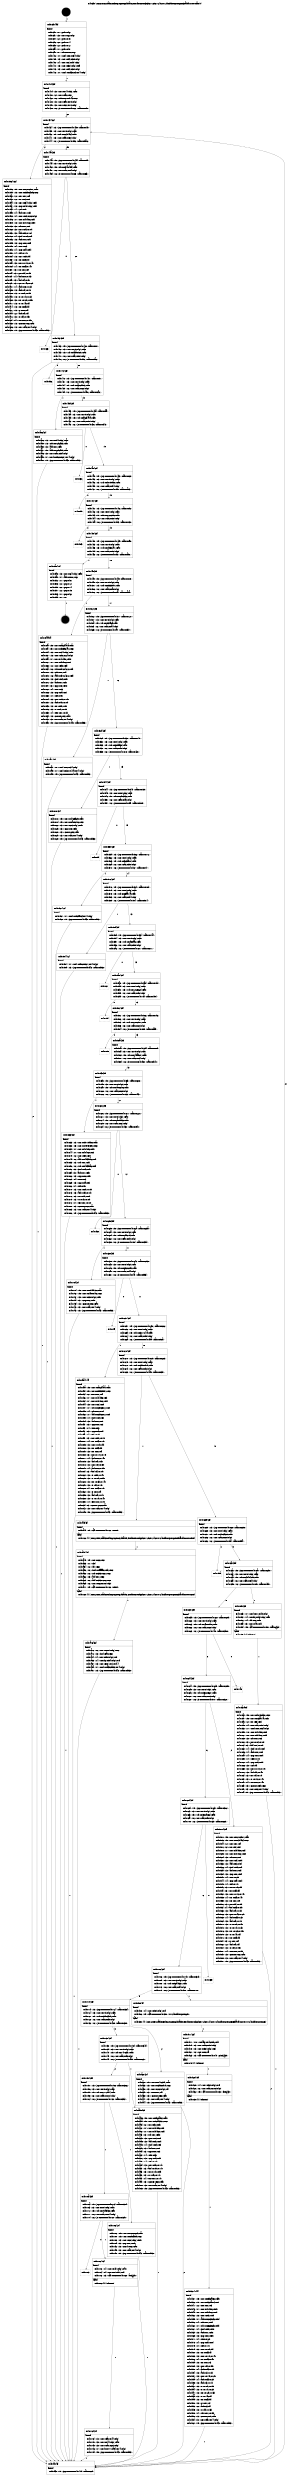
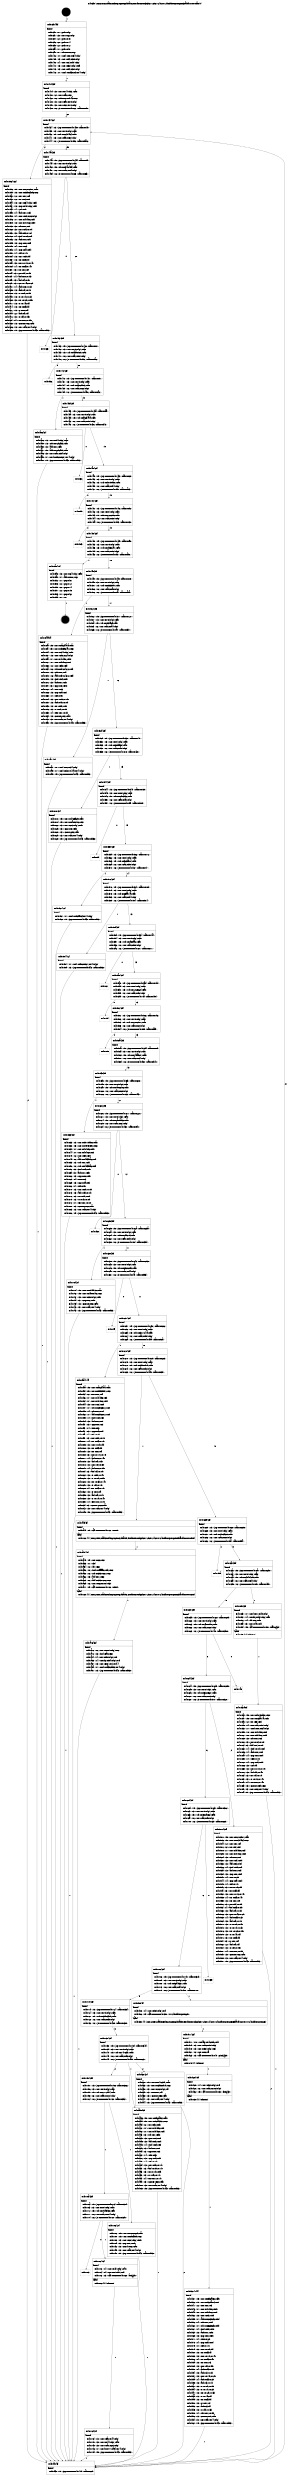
edge "0x401463 [25]" -> "0x401f43 [5]": now "0x401996 [152]" -> "0x401f43 [5]"
edge "0x40171f [25]" -> "0x401a2e [27]": now "0x401738 [25]" -> "0x401a2e [27]"
